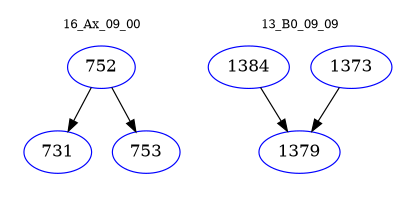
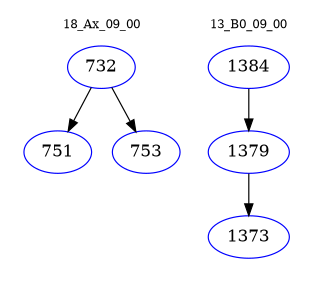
cluster "16_Ax_09_00": label "16_Ax_09_00" -> "18_Ax_09_00"
cluster "13_B0_09_09": label "13_B0_09_09" -> "13_B0_09_00"
node "752": label "752" -> "732"
edge "1373" -> "1379": reversed
node "731": label "731" -> "751"
